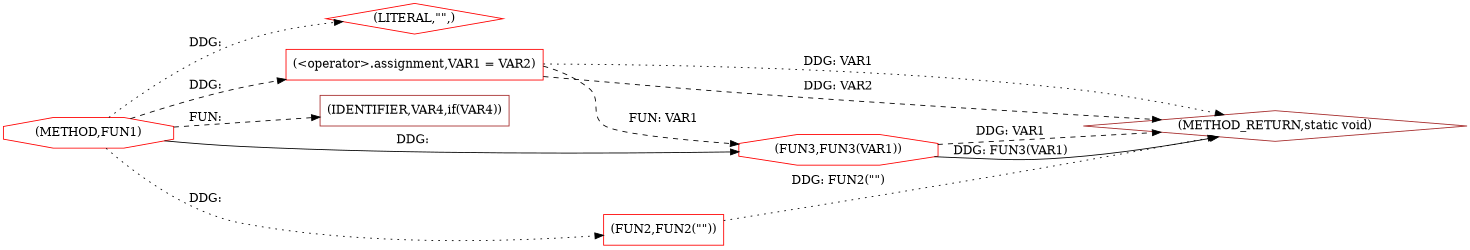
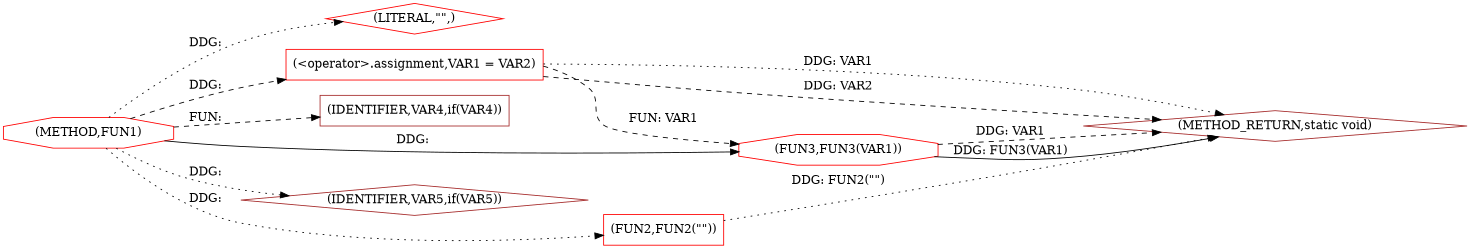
node "(IDENTIFIER,VAR5,if(VAR5))": added
